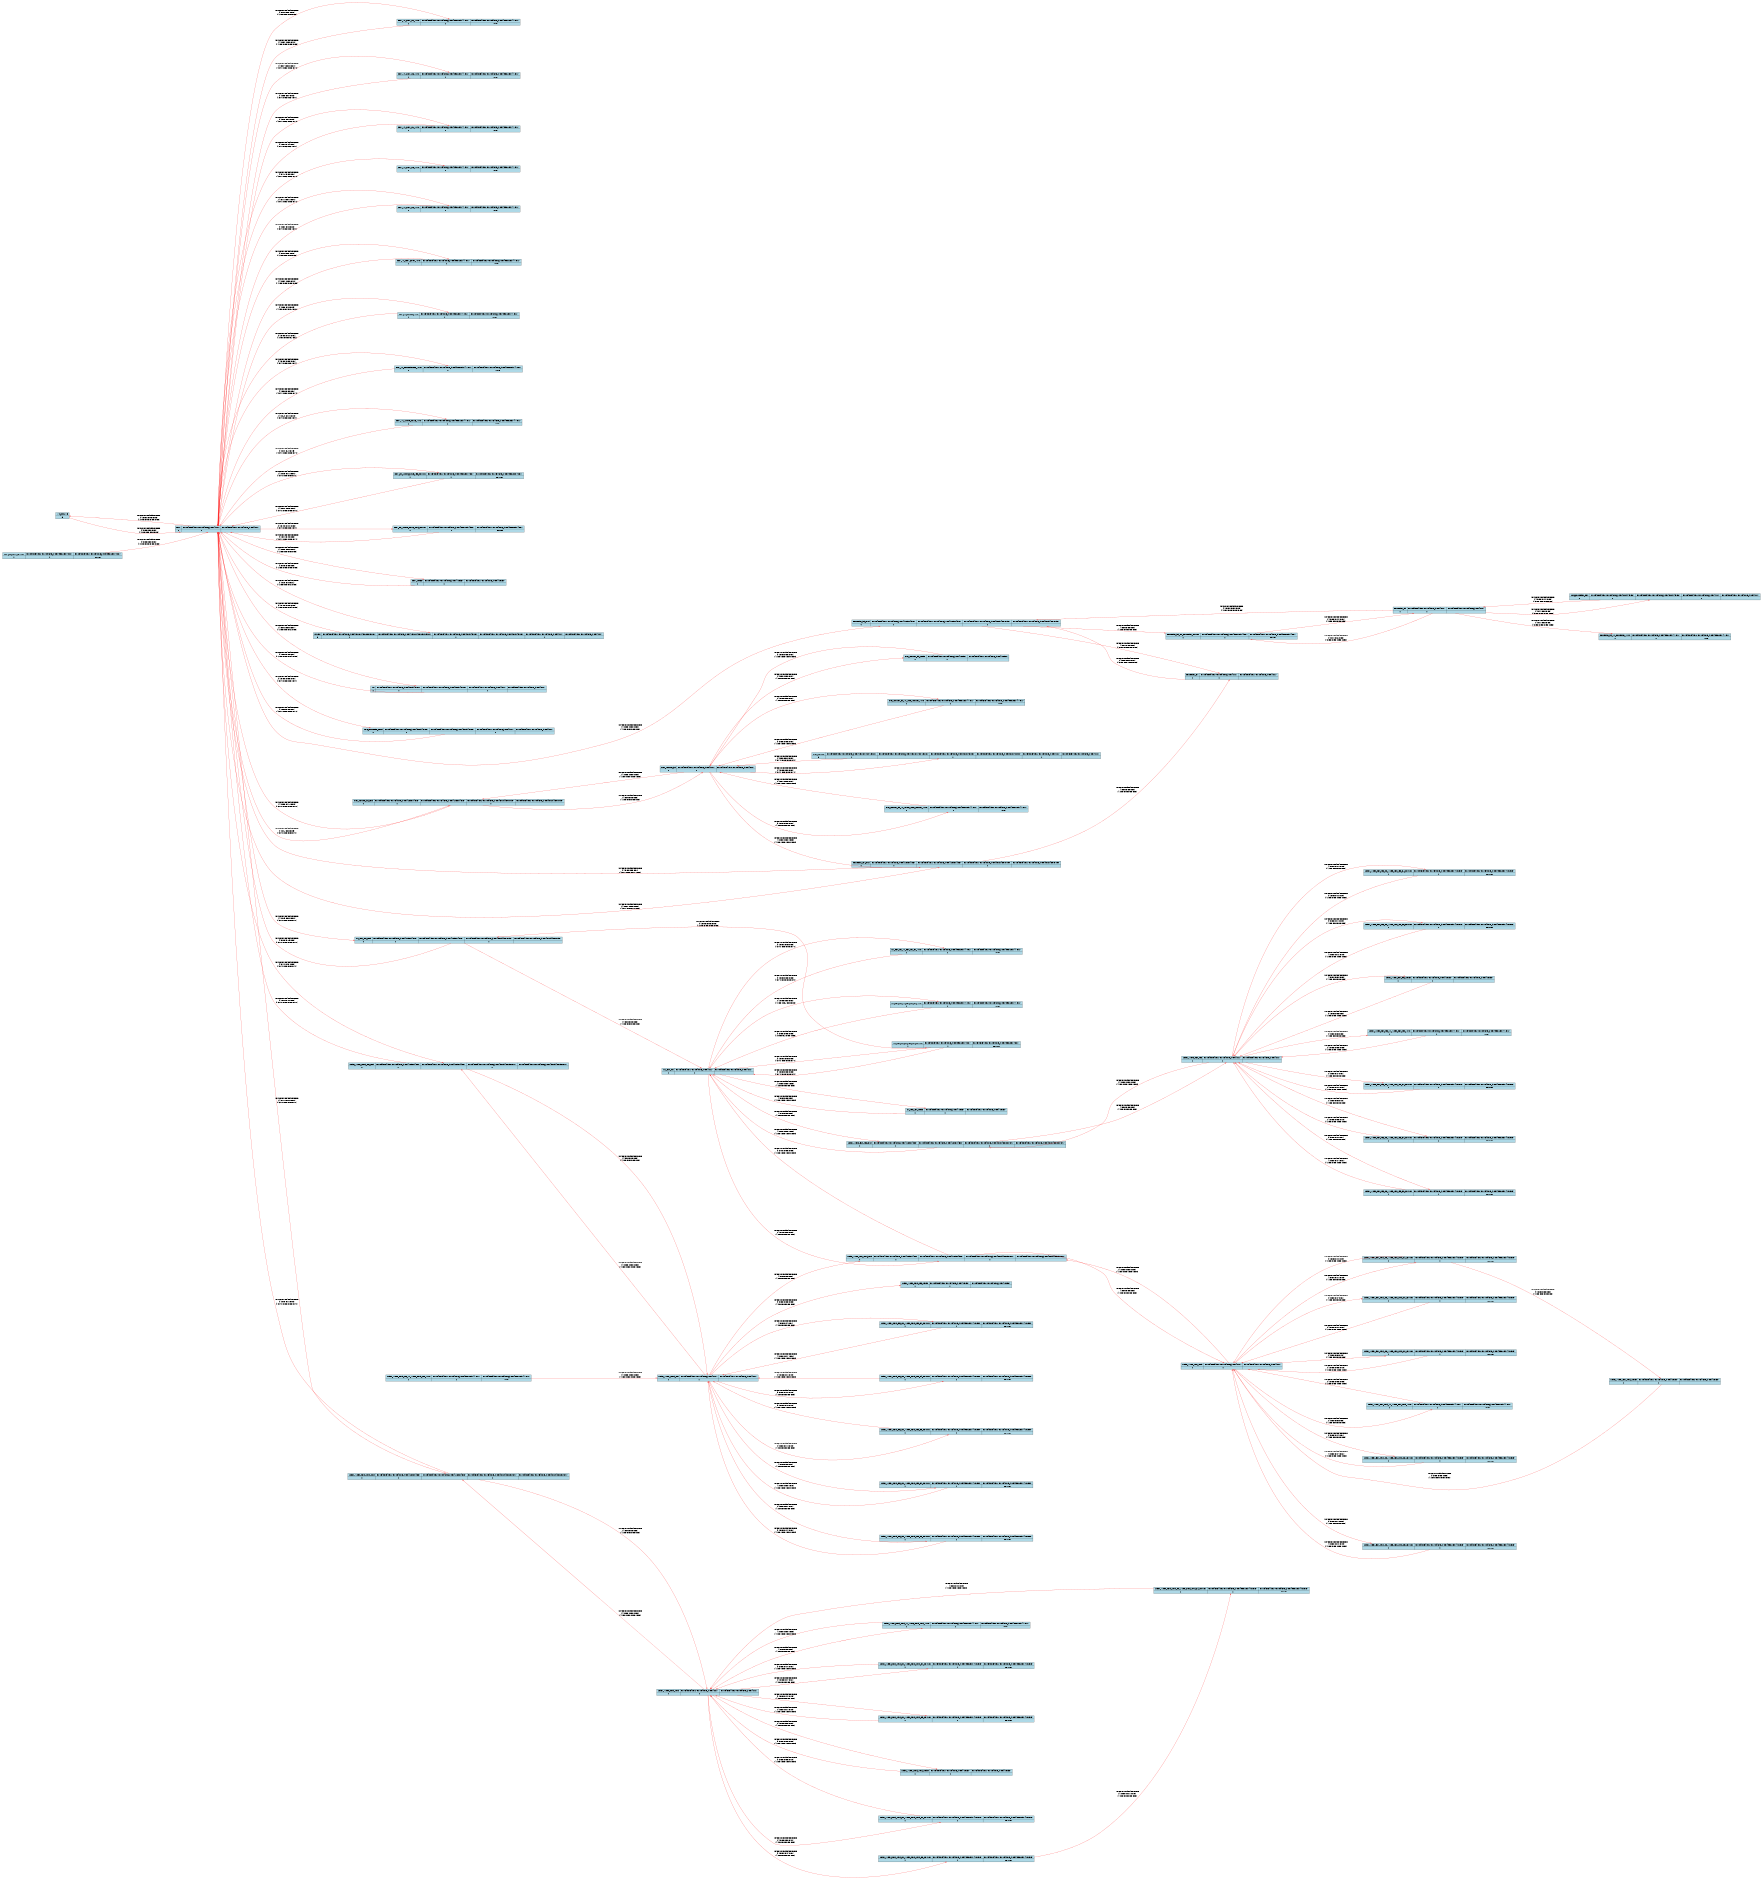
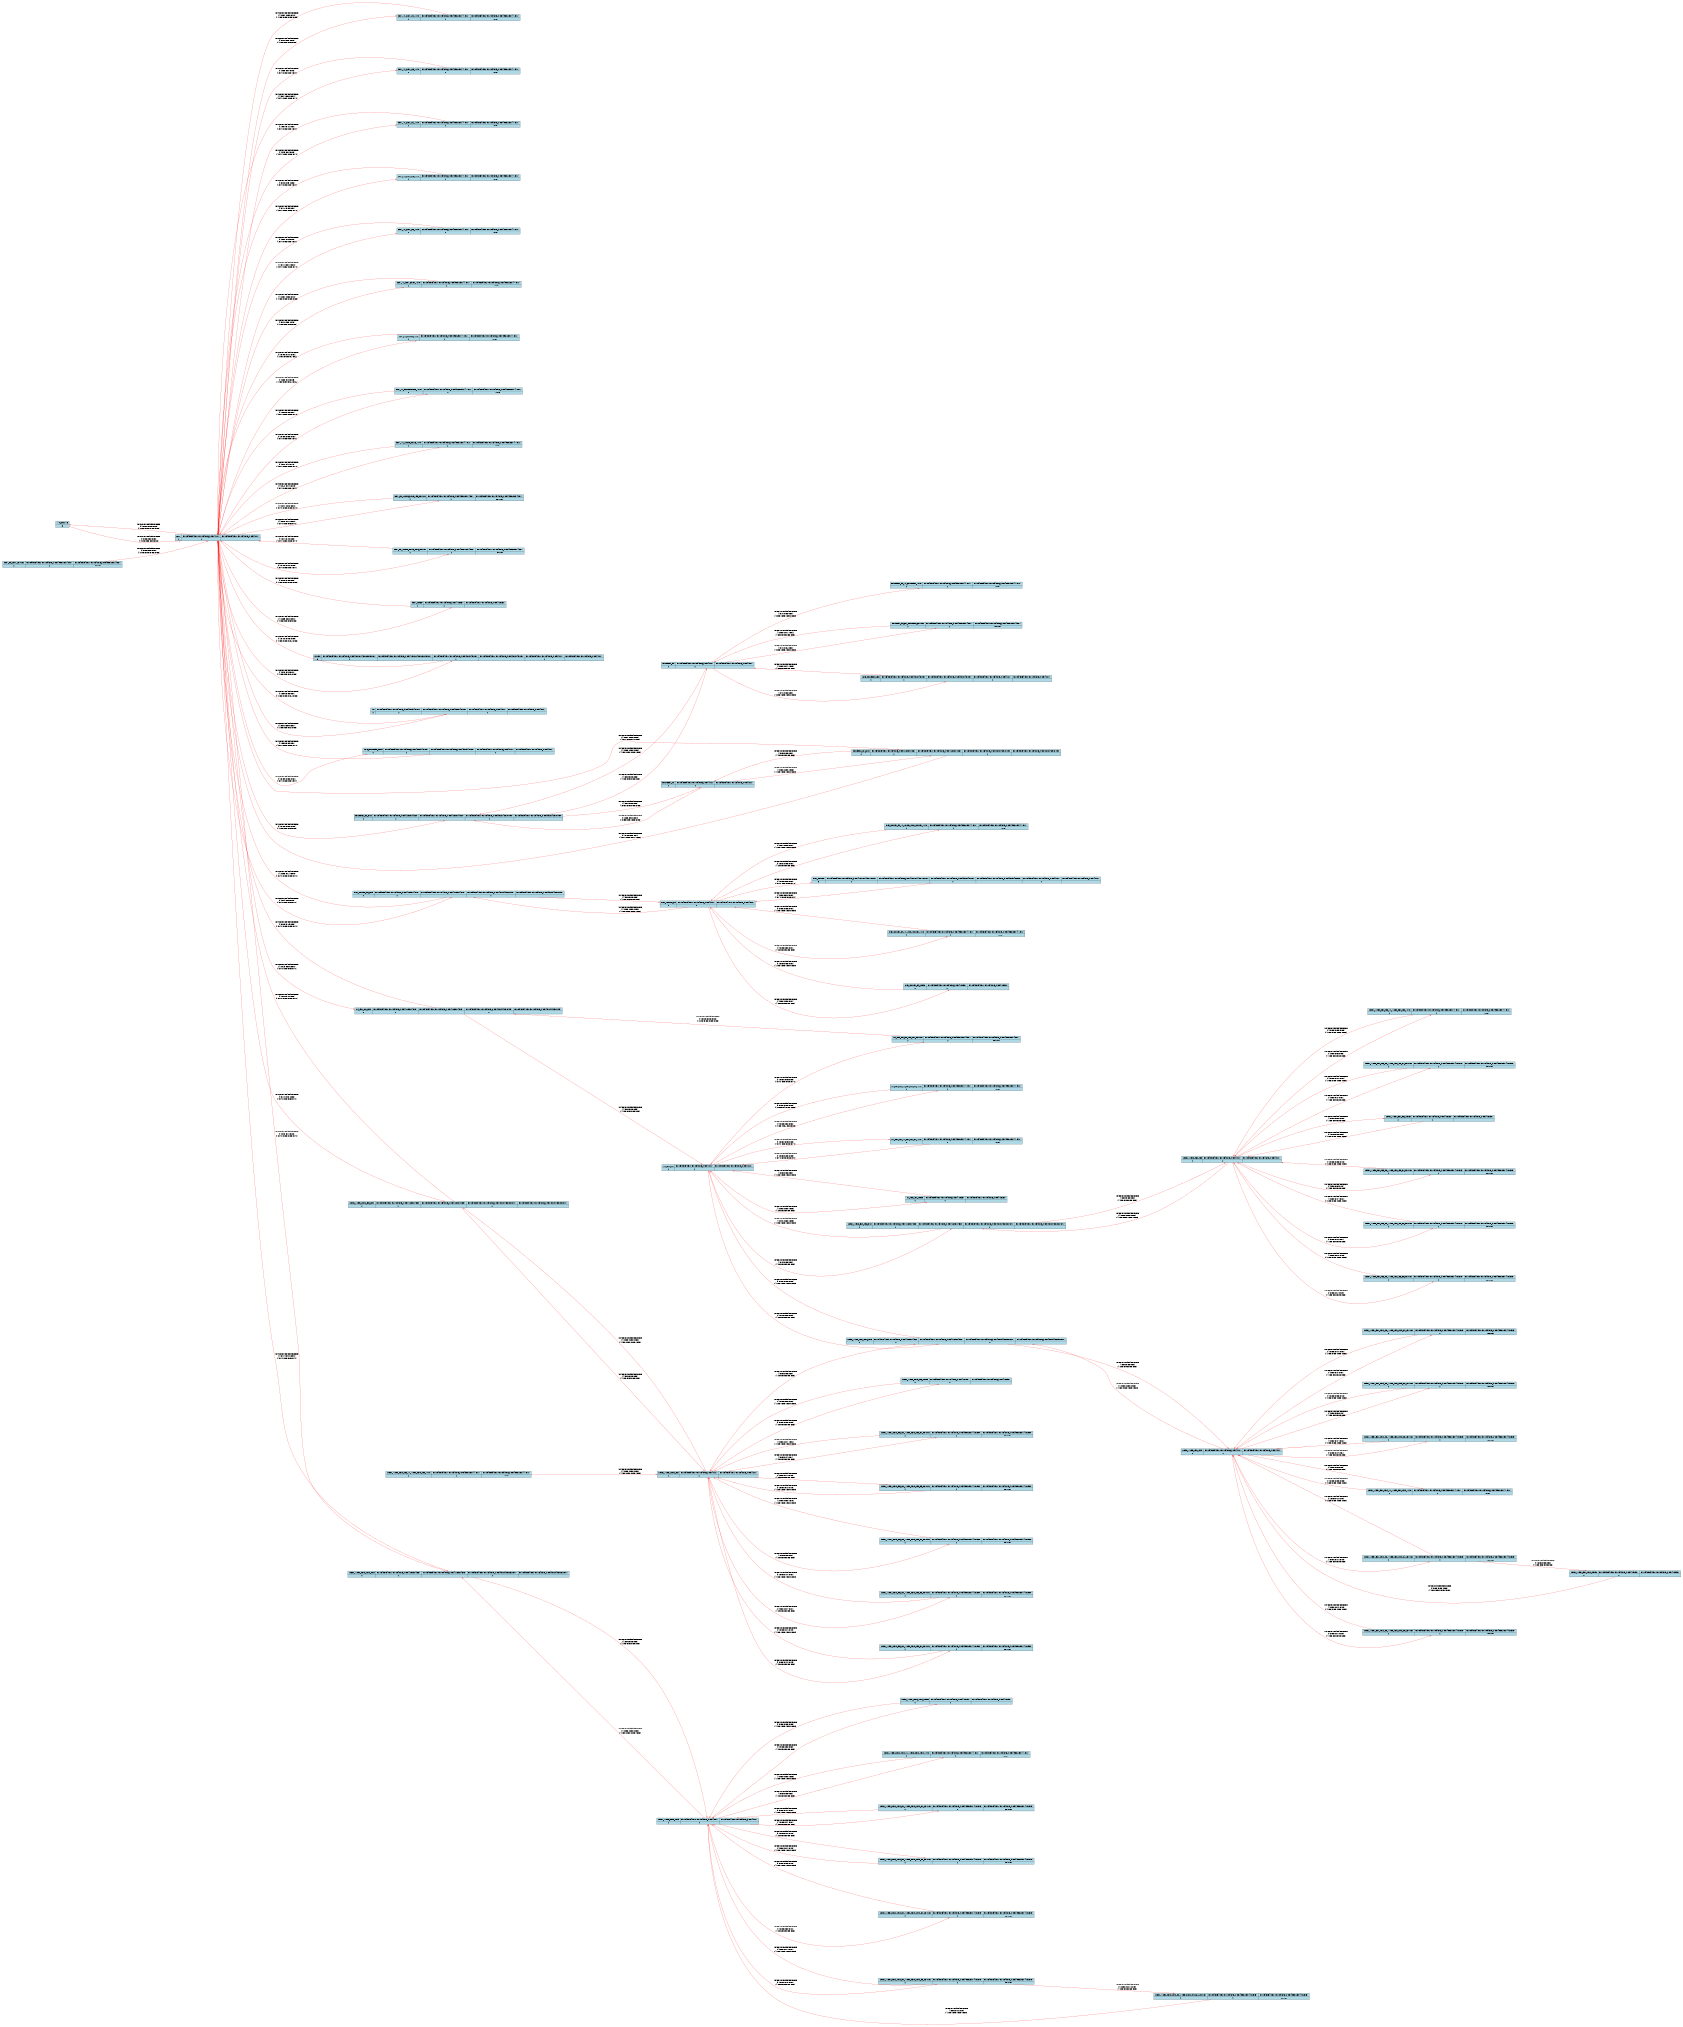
edge "body_vis_body_05_visual" -> "body": added, label "19700101-00:00:00+0000 t: (0.08 0.15 -0.03) r: (0.71 0.03 0.03 -0.71)"
edge "connector_tilt_joint" -> "connector_tilt_col_connector_collision": now "connector_tilt_joint" -> "connector_tilt"
edge "laser_scanner_tilt" -> "connector_roll_joint": now "connector_roll" -> "connector_roll_joint"
node "motor_wheel_rear_left_col_wheel_rear_left_04_collision": removed
edge "link_rear_bar_col_rear_bar_collision" -> "link_rear_bar": removed, label "19700101-00:00:00+0000 t: (-0.00 0.00 -0.00) r: (0.71 -0.00 -0.00 0.71)"
edge "motor_wheel_front_left_inertia" -> "motor_wheel_front_left": added, label "19700101-00:00:00+0000 t: (-0.00 0.00 0.00) r: (1.00 -0.00 -0.00 -0.00)"
edge "motor_wheel_front_right_col_wheel_front_right_03_collision" -> "motor_wheel_front_right": added, label "19700101-00:00:00+0000 t: (0.00 0.17 -0.06) r: (1.00 -0.00 -0.00 -0.00)"
